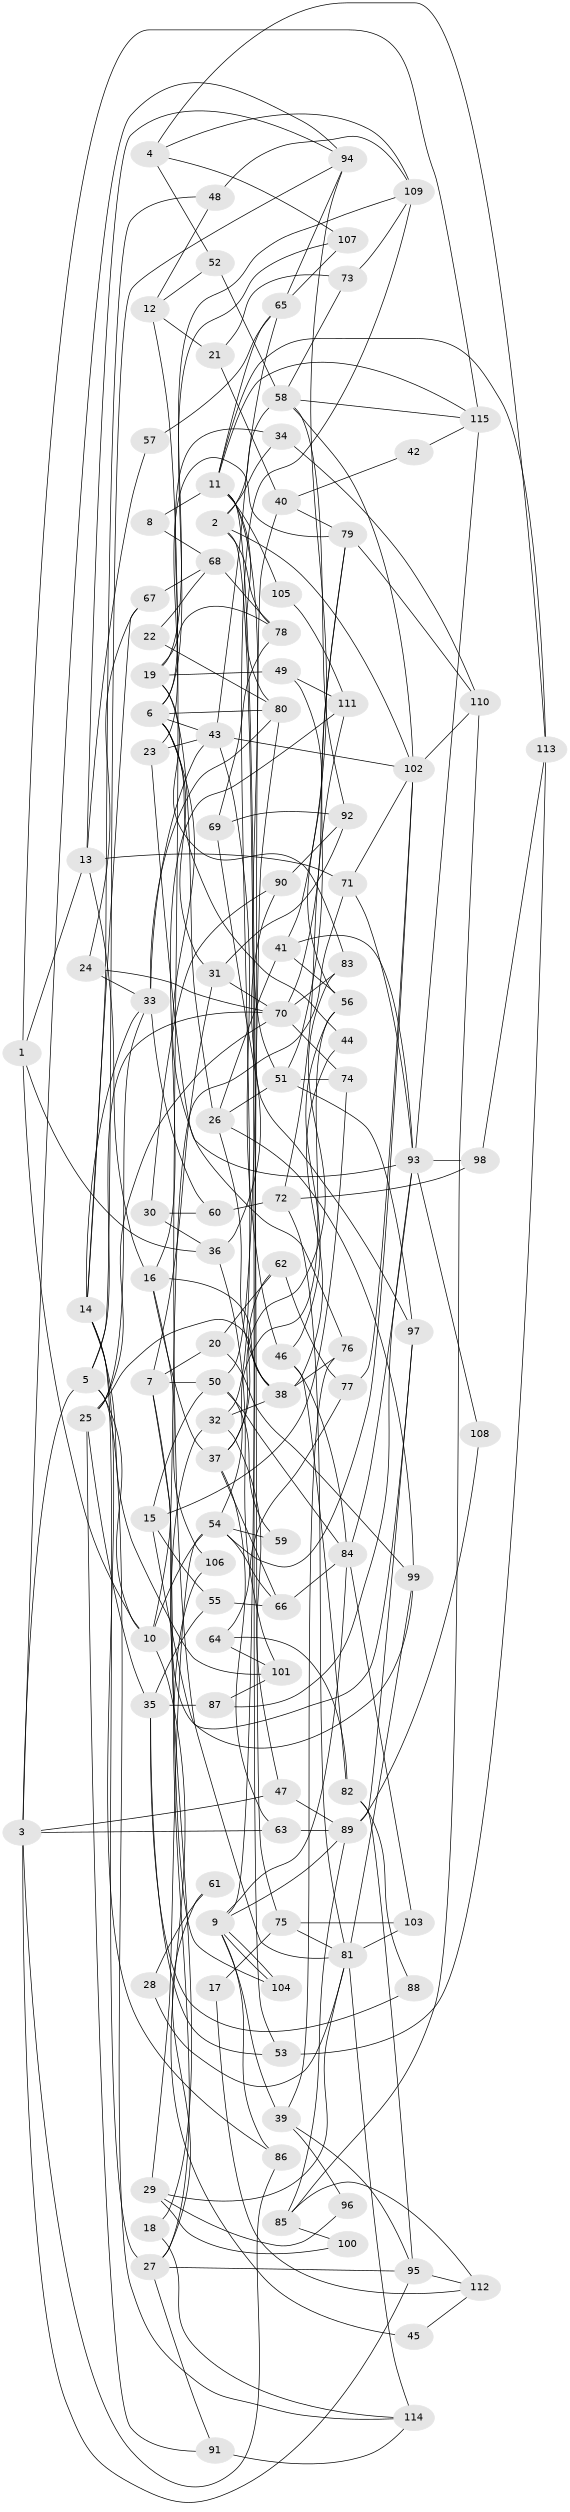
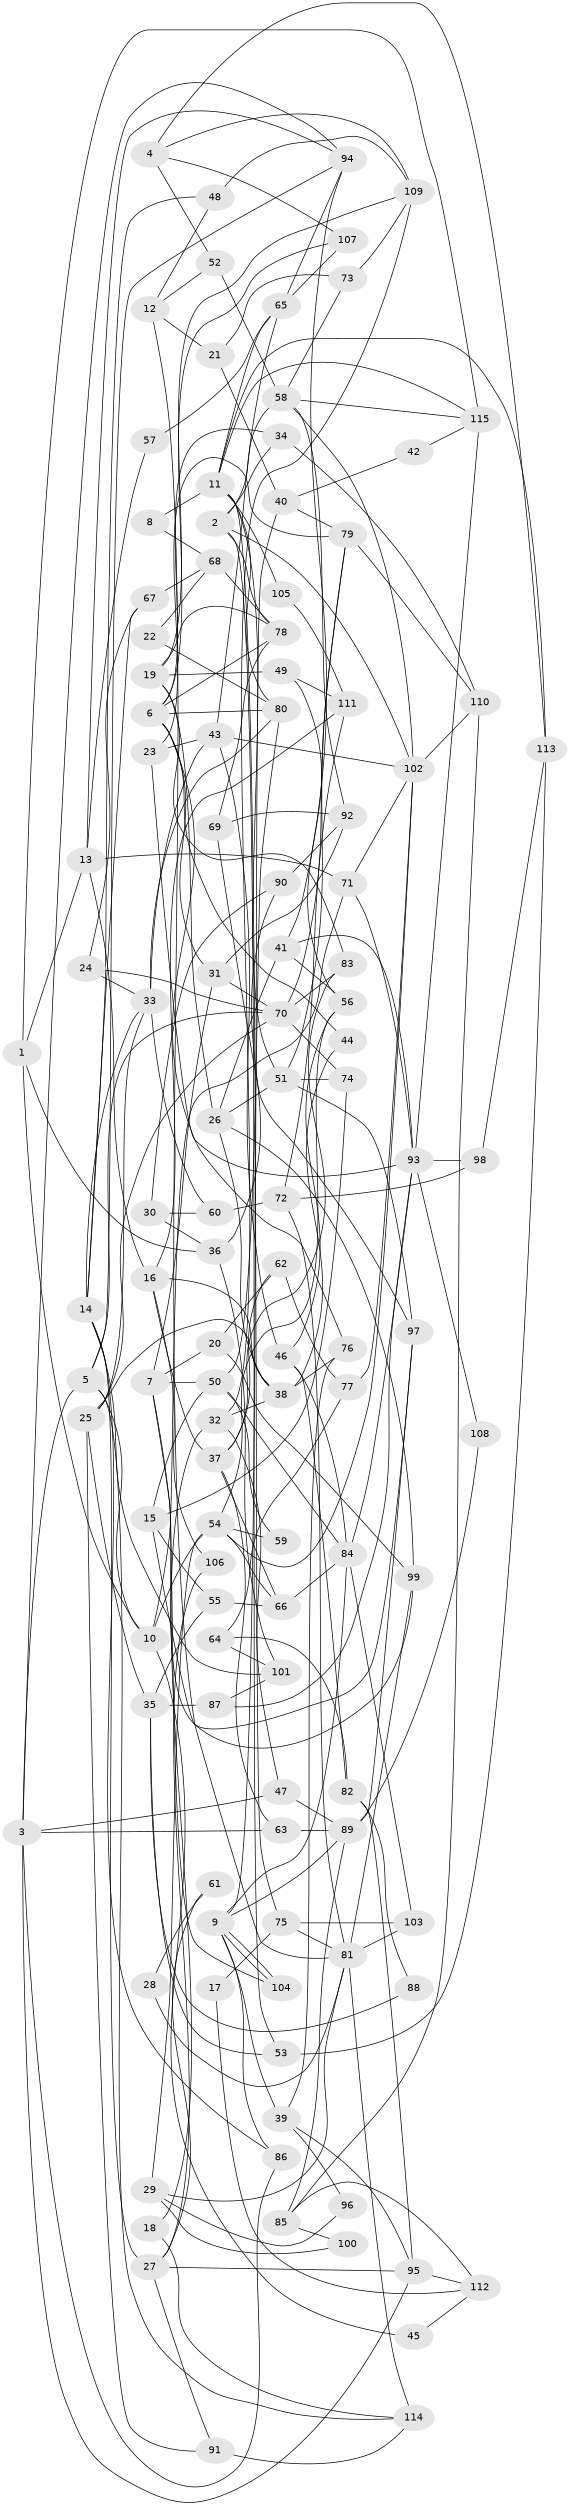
edge "6" -- "43": now "6" -- "78"
